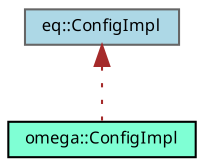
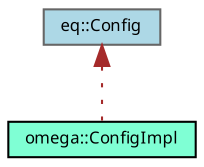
node "eq::ConfigImpl": label "eq::ConfigImpl" -> "eq::Config"
